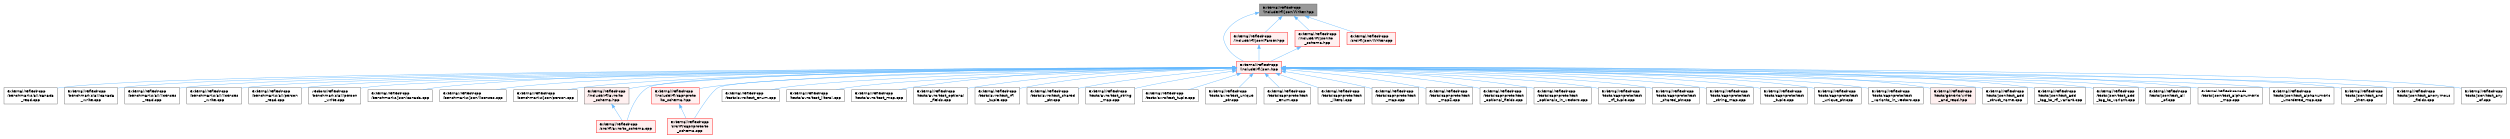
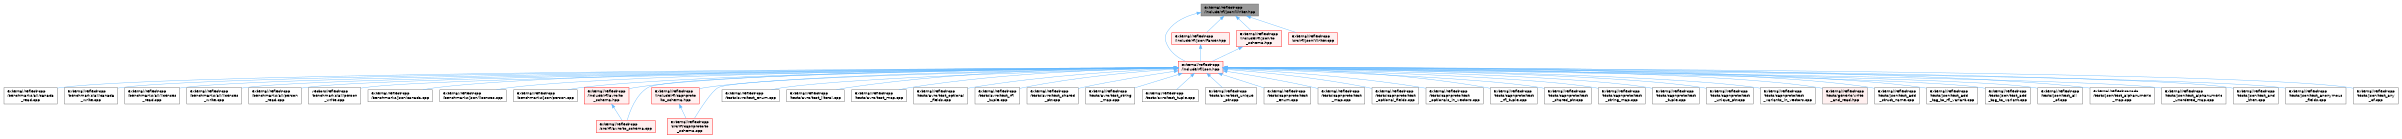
node "external/reflect-cpp /include/rfl/avro/to _schema.hpp": color grey40 -> red
node "external/reflect-cpp /tests/capnproto/test _literal.cpp": removed
node "external/reflect-cpp /tests/capnproto/test _map2.cpp": removed
